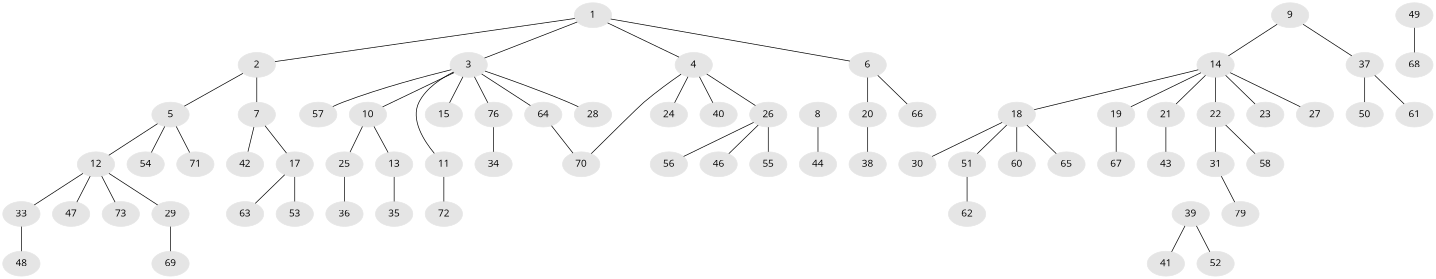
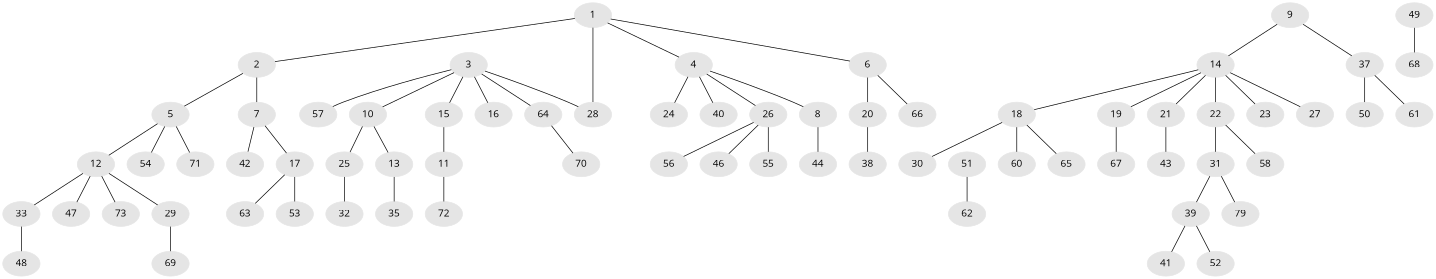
edge "1" -- "3": now "1" -- "28"
edge "3" -- "11": now "15" -- "11"
edge "4" -- "70": now "4" -- "8"
node "76": label "76" -> "16"
edge "18" -- "51": removed
node "34": removed
edge "31" -- "39": added
node "36": label "36" -> "32"
